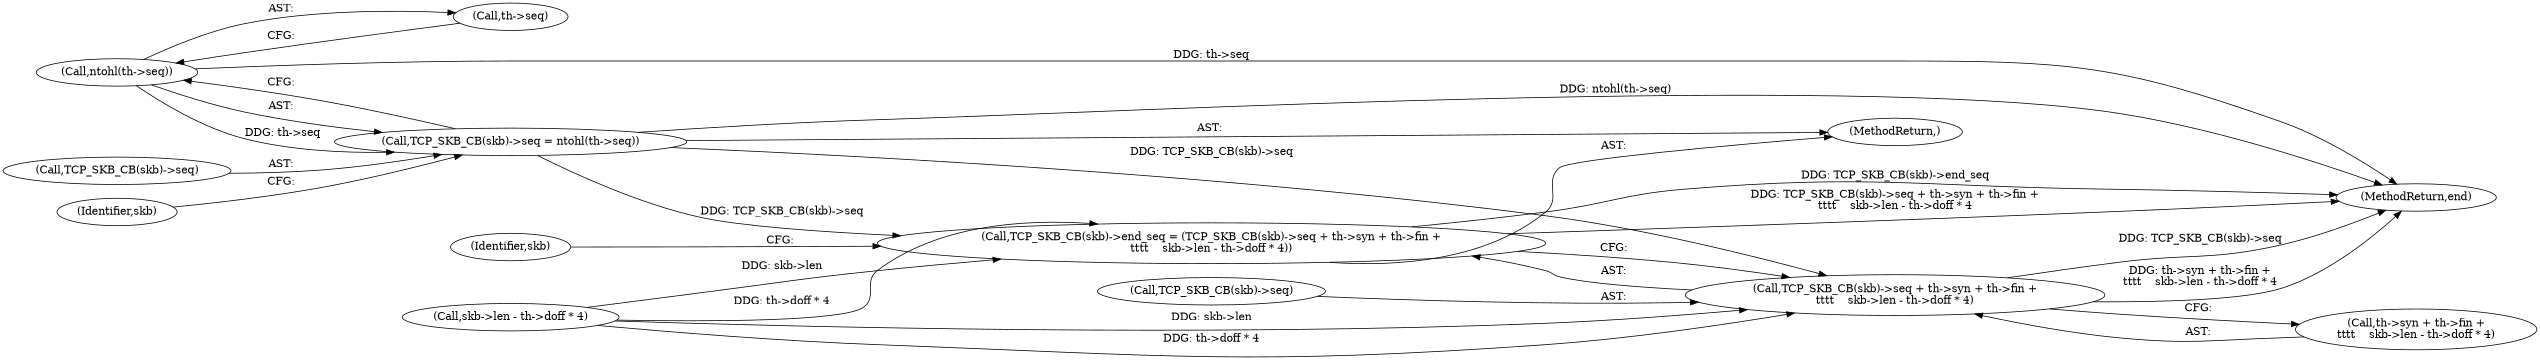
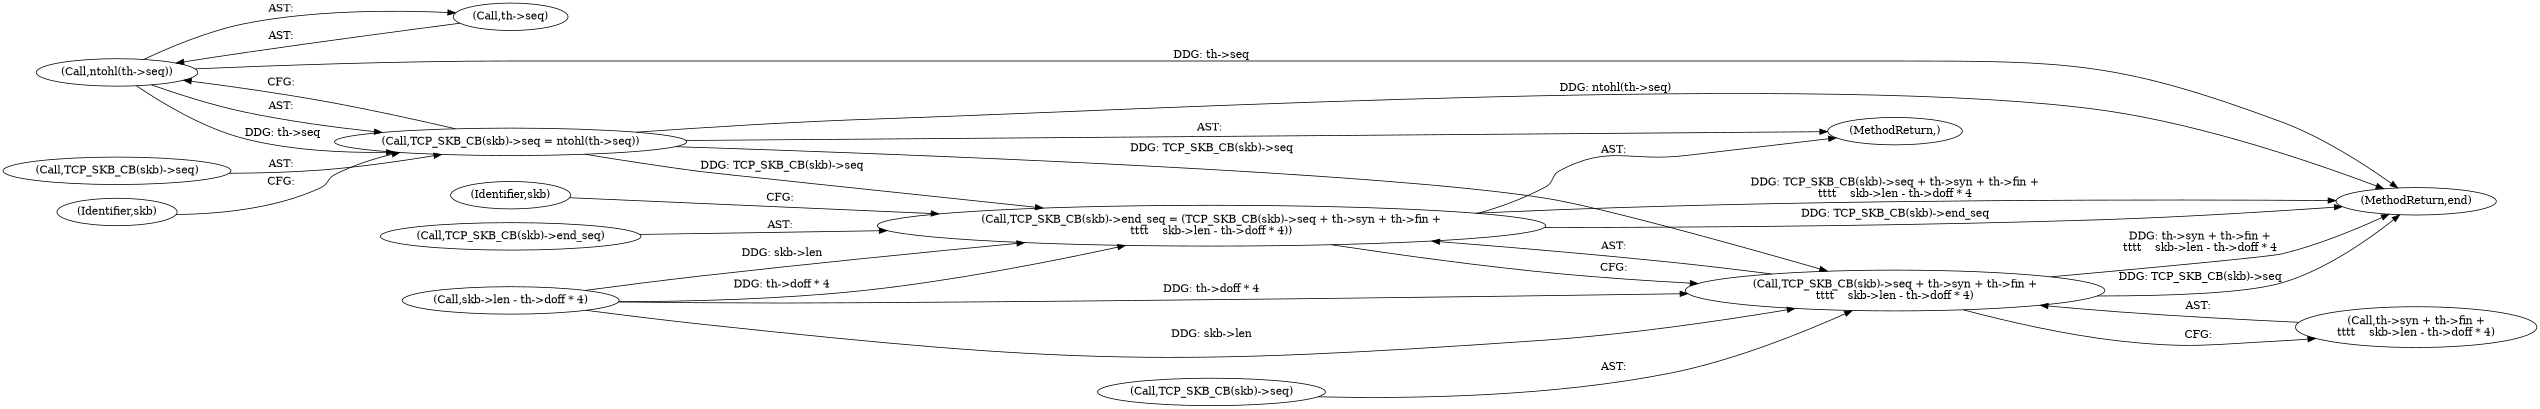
edge "(Call,th->seq)" -> "(Call,ntohl(th->seq))": label "CFG: " -> "AST: "
node "(Call,TCP_SKB_CB(skb)->end_seq)": added
